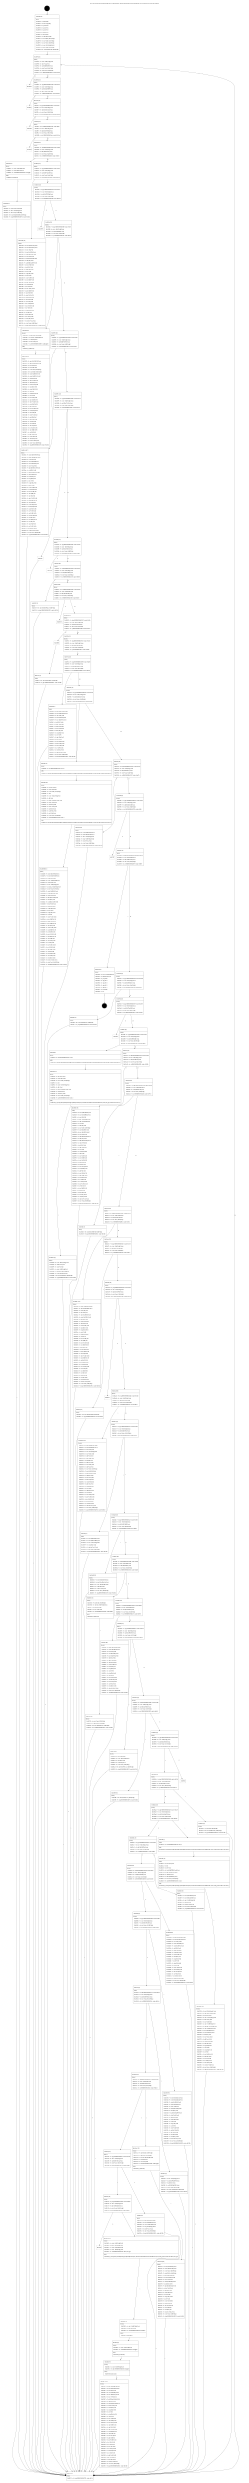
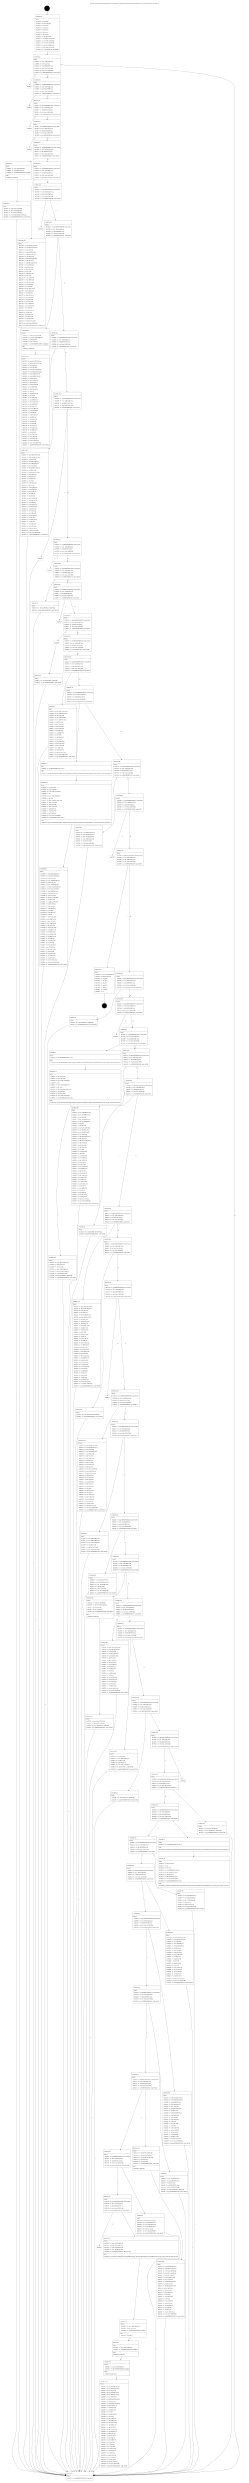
node "0x40223d [109]": removed
